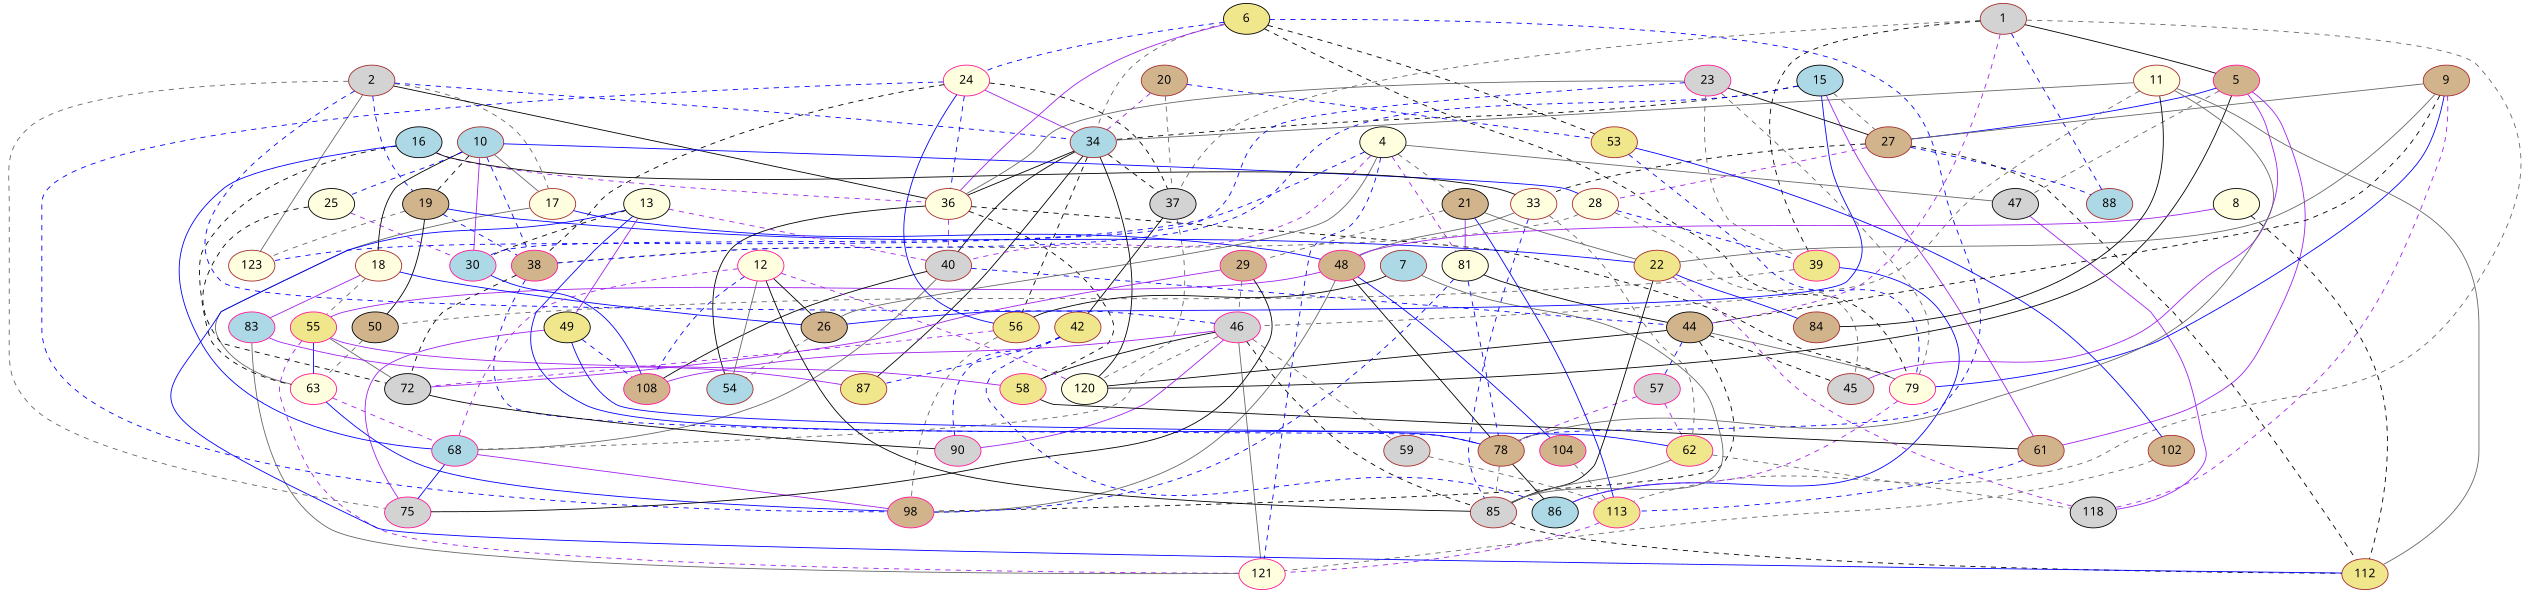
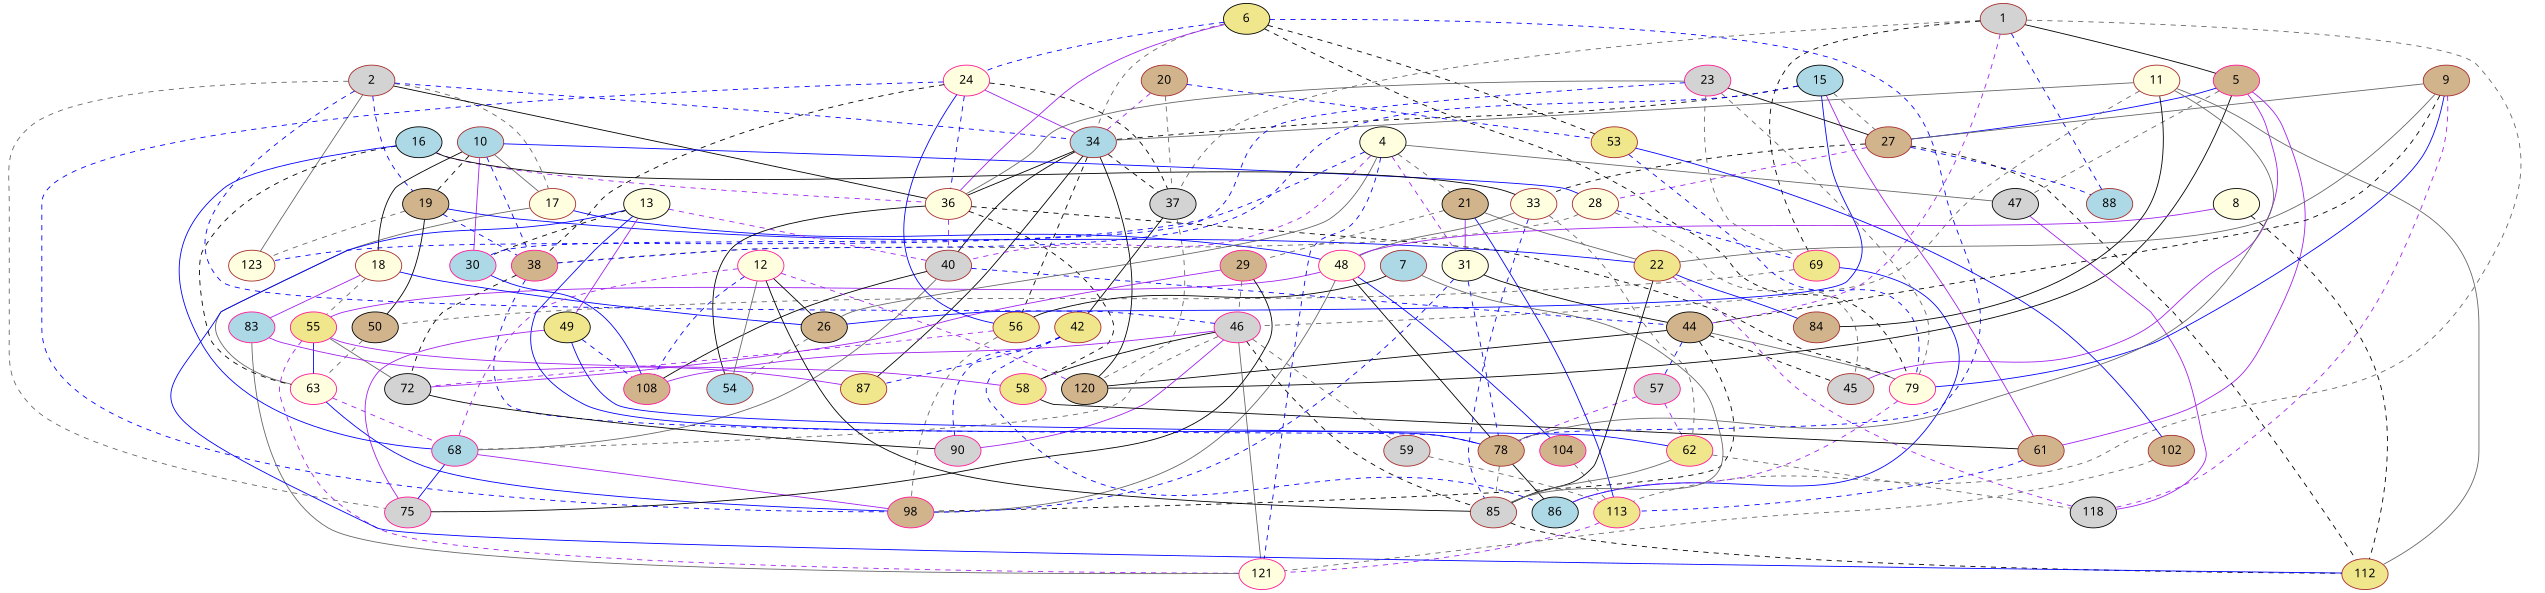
node "25": removed
node "48": fillcolor tan -> lightyellow
node "81": label "81" -> "31"
node "39": label "39" -> "69"
node "120": fillcolor lightyellow -> tan
